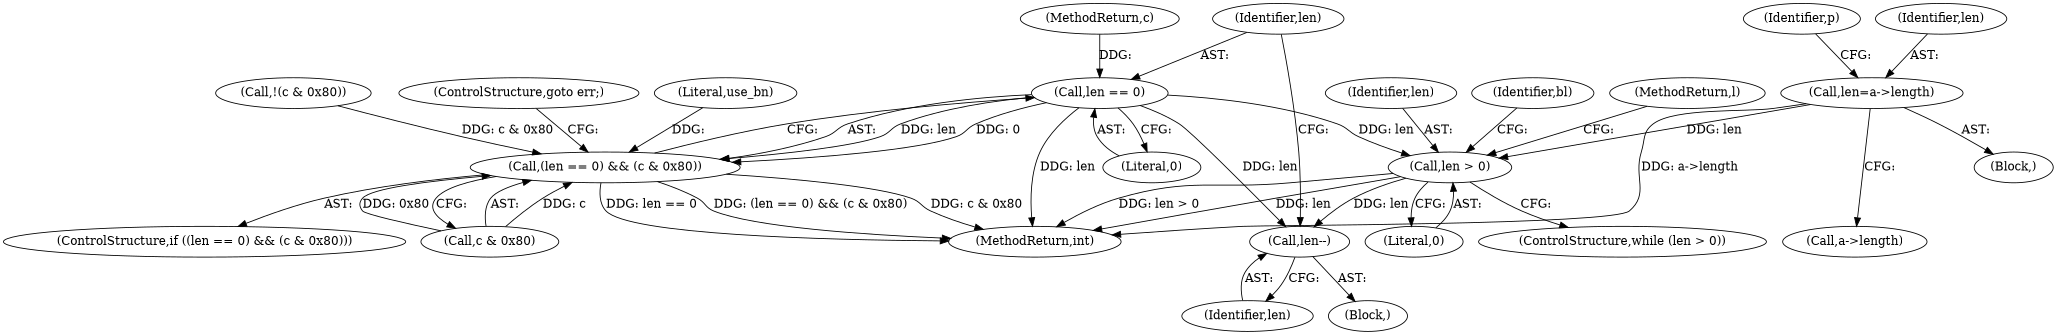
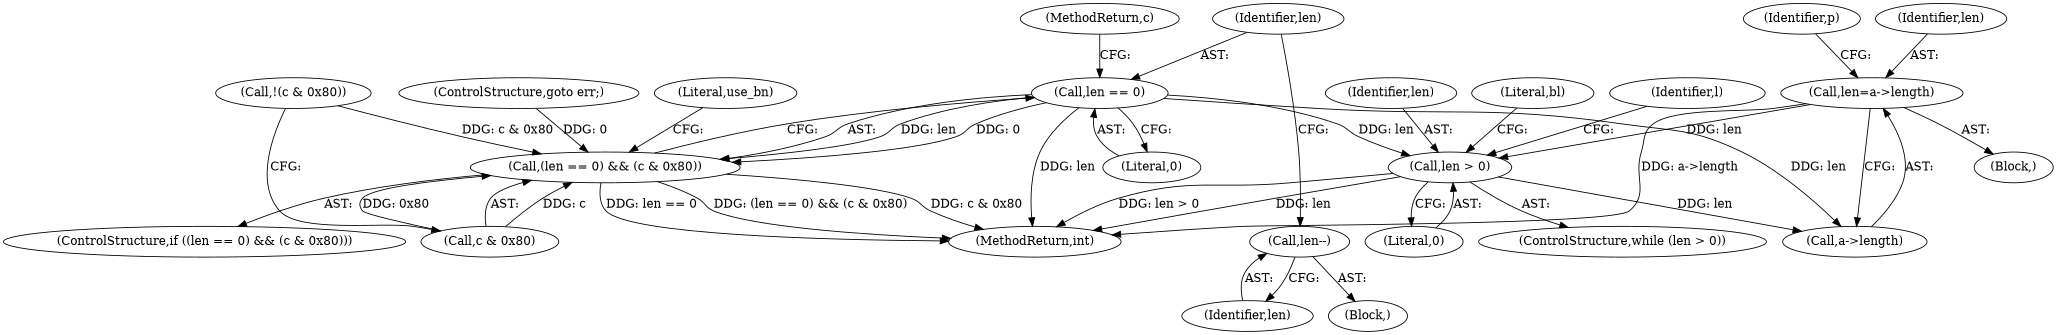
edge "(MethodReturn,c)" -> "(Call,len == 0)": label "DDG: " -> "CFG: "
node "(Identifier,bl)": label "(Identifier,bl)" -> "(Literal,bl)"
node "(MethodReturn,l)": label "(MethodReturn,l)" -> "(Identifier,l)"
edge "(ControlStructure,goto err;)" -> "(Call,(len == 0) && (c & 0x80))": label "CFG: " -> "DDG: 0"
edge "(Literal,use_bn)" -> "(Call,(len == 0) && (c & 0x80))": label "DDG: " -> "CFG: "
edge "(Call,len == 0)" -> "(Call,len--)": now "(Call,len == 0)" -> "(Call,a->length)"
edge "(Call,a->length)" -> "(Call,len=a->length)": added, label "AST:"
edge "(Call,(len == 0) && (c & 0x80))" -> "(Call,c & 0x80)": now "(Call,!(c & 0x80))" -> "(Call,c & 0x80)"
edge "(Call,len > 0)" -> "(Call,len--)": now "(Call,len > 0)" -> "(Call,a->length)"
edge "(Call,len > 0)" -> "(ControlStructure,while (len > 0))": label "CFG: " -> "AST: "
